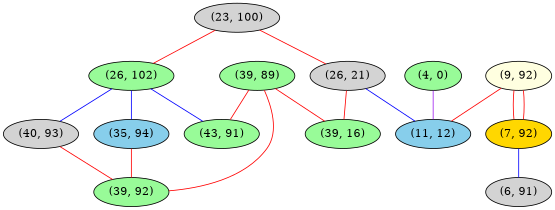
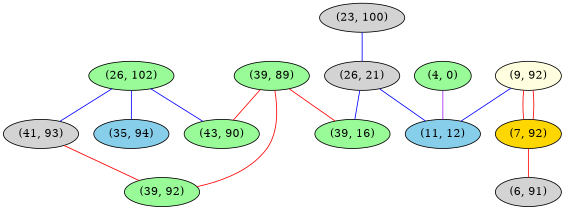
edge "(23, 100)" -- "(26, 102)": removed
edge "(23, 100)" -- "(26, 21)": color red -> blue
edge "(26, 21)" -- "(39, 16)": color red -> blue
edge "(9, 92)" -- "(11, 12)": color red -> blue
node "(40, 93)": label "(40, 93)" -> "(41, 93)"
node "(43, 91)": label "(43, 91)" -> "(43, 90)"
edge "(35, 94)" -- "(39, 92)": removed
edge "(7, 92)" -- "(6, 91)": color blue -> red
